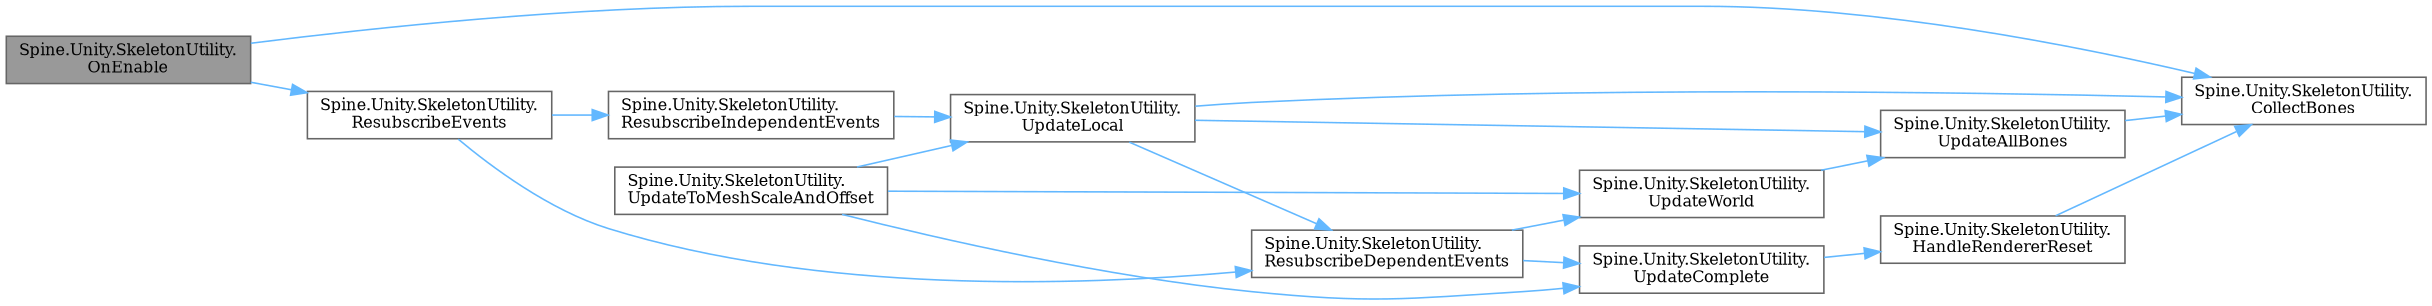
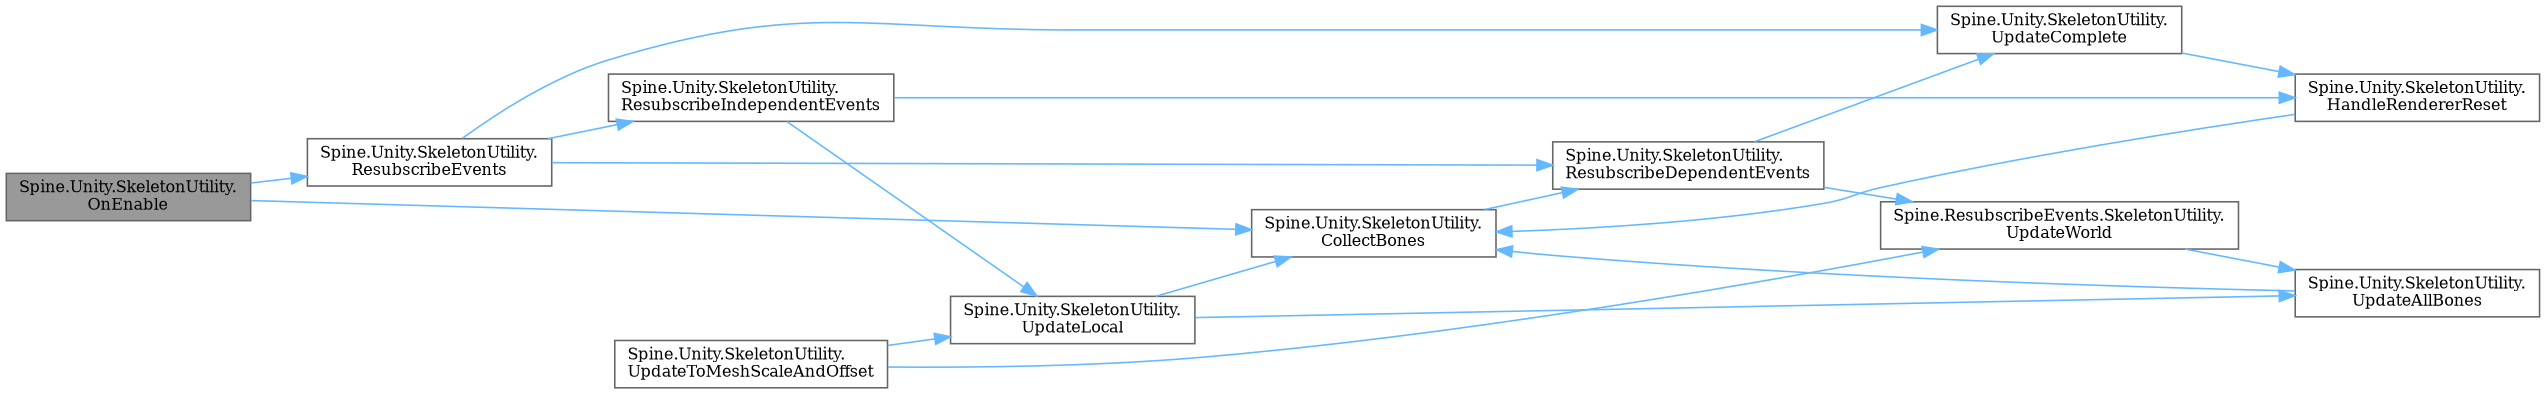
edge "Spine.Unity.SkeletonUtility. ResubscribeIndependentEvents" -> "Spine.Unity.SkeletonUtility. HandleRendererReset": added
edge "Spine.Unity.SkeletonUtility. UpdateLocal" -> "Spine.Unity.SkeletonUtility. ResubscribeDependentEvents": now "Spine.Unity.SkeletonUtility. CollectBones" -> "Spine.Unity.SkeletonUtility. ResubscribeDependentEvents"
node "Spine.Unity.SkeletonUtility. UpdateWorld": label "Spine.Unity.SkeletonUtility. UpdateWorld" -> "Spine.ResubscribeEvents.SkeletonUtility. UpdateWorld"
edge "Spine.Unity.SkeletonUtility. UpdateToMeshScaleAndOffset" -> "Spine.Unity.SkeletonUtility. UpdateComplete": now "Spine.Unity.SkeletonUtility. ResubscribeEvents" -> "Spine.Unity.SkeletonUtility. UpdateComplete"
